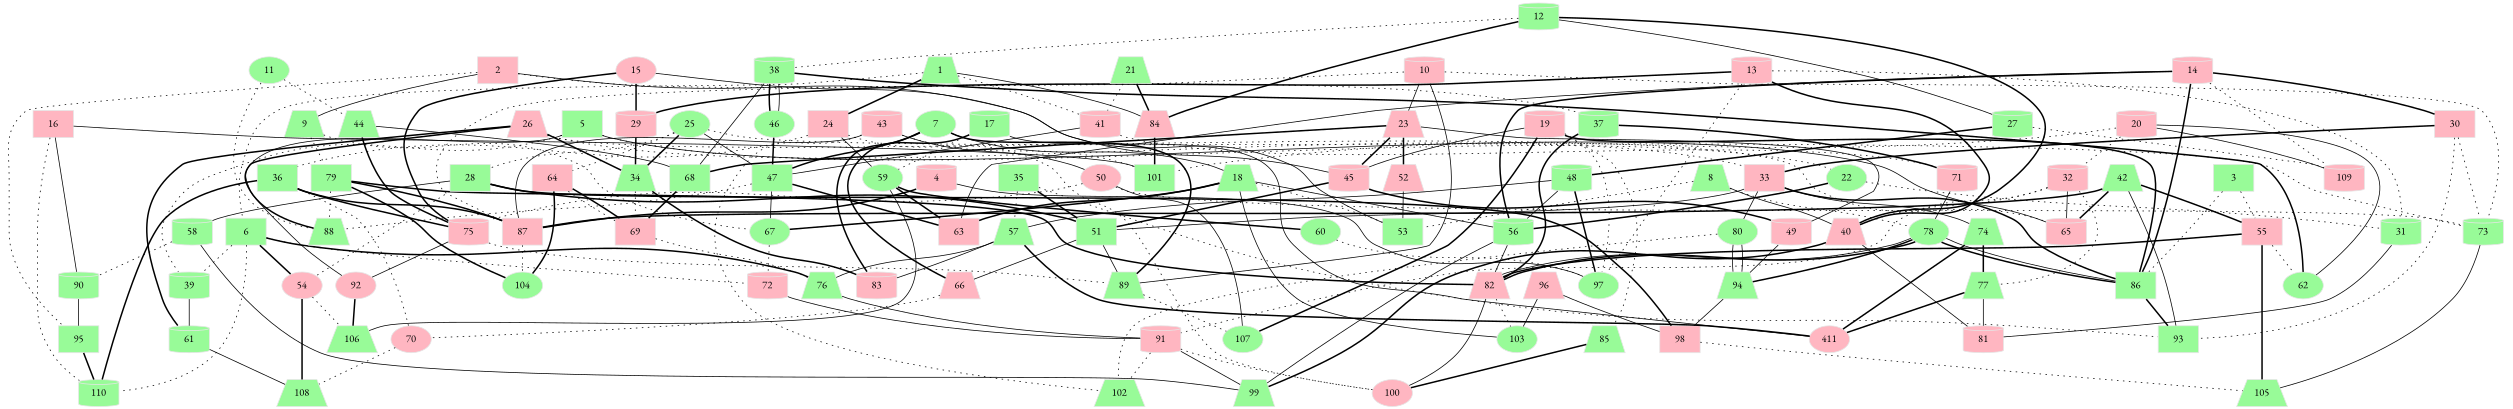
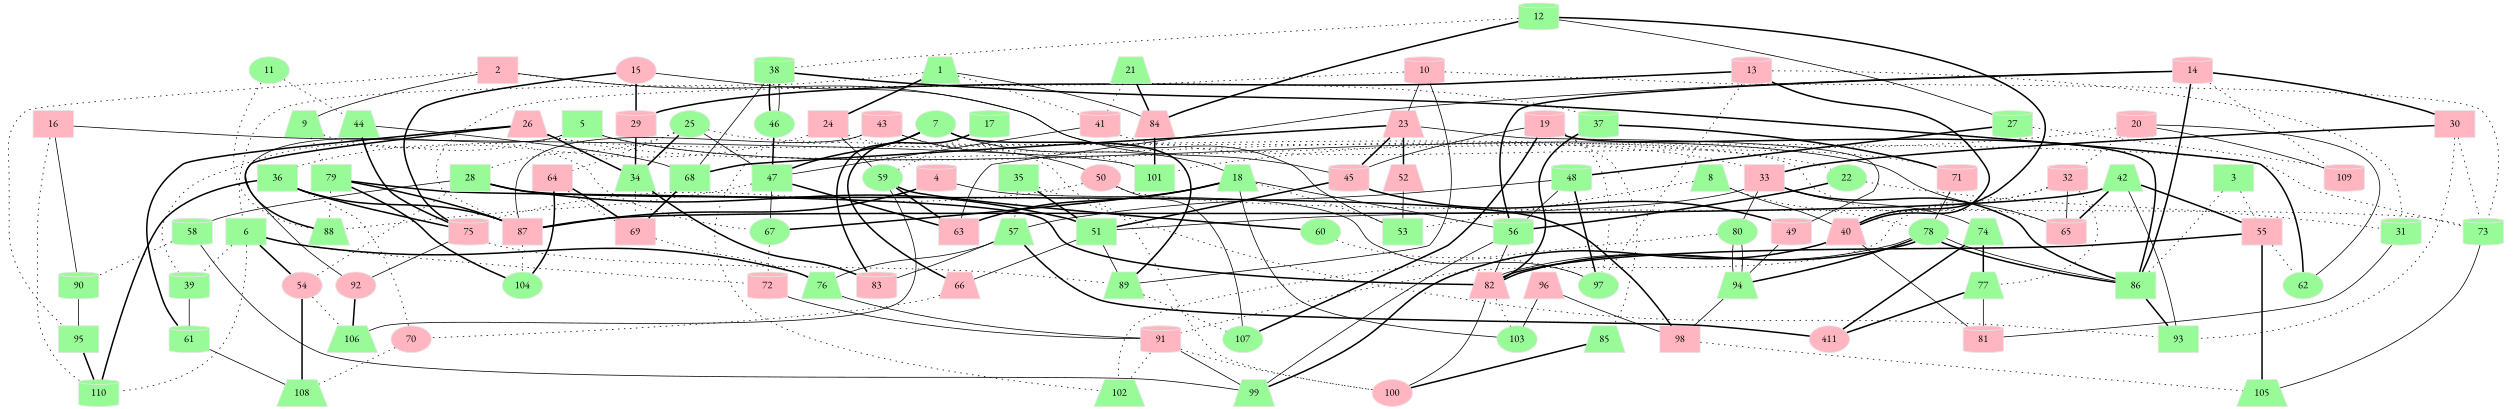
edge "17" -- "411": removed
